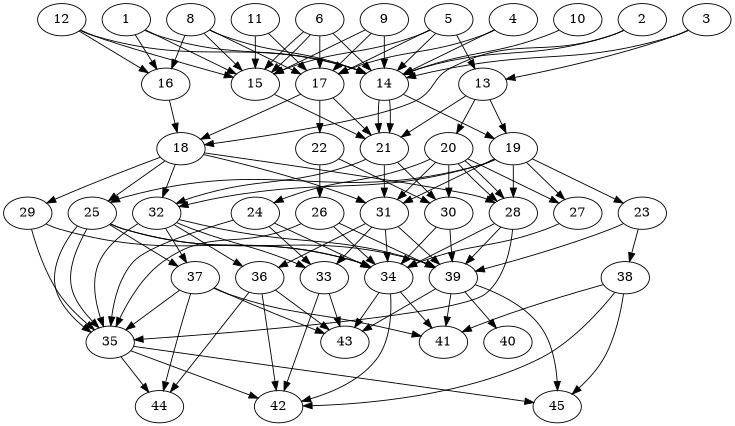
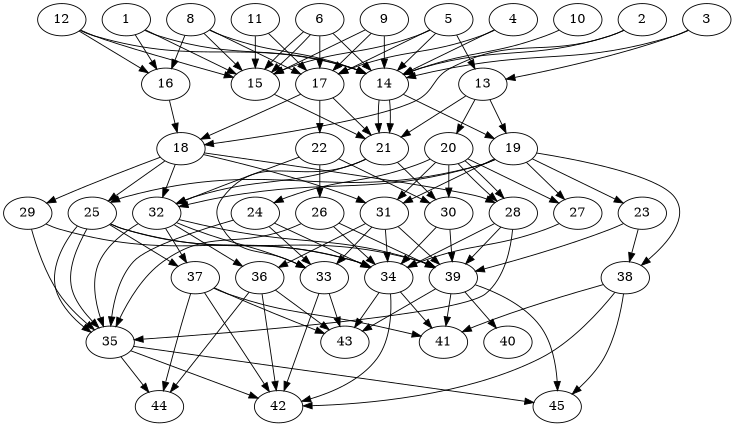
edge "19" -> "28": now "19" -> "38"
edge "21" -> "31": now "21" -> "33"
edge "22" -> "32": added
edge "37" -> "35": now "37" -> "42"
